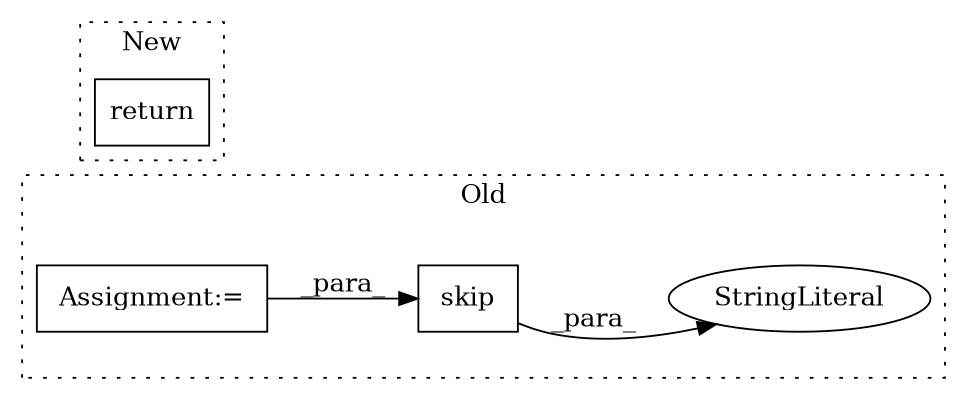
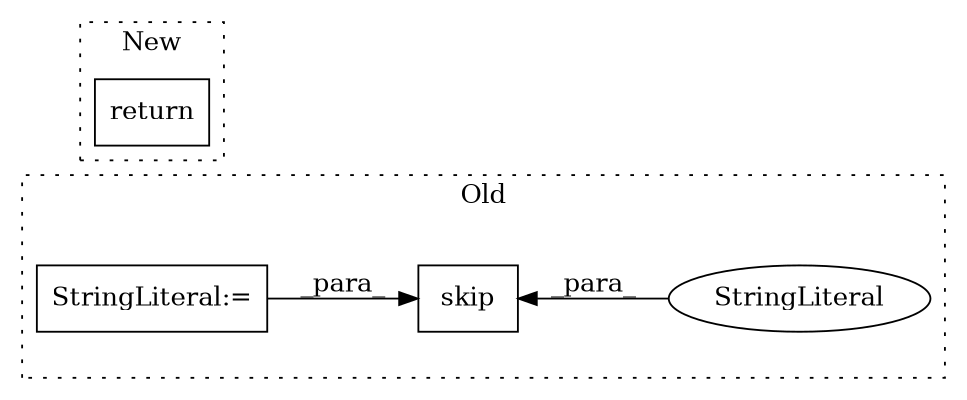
node "Assignment:=": label "Assignment:=" -> "StringLiteral:="
edge "skip" -> "StringLiteral": reversed
